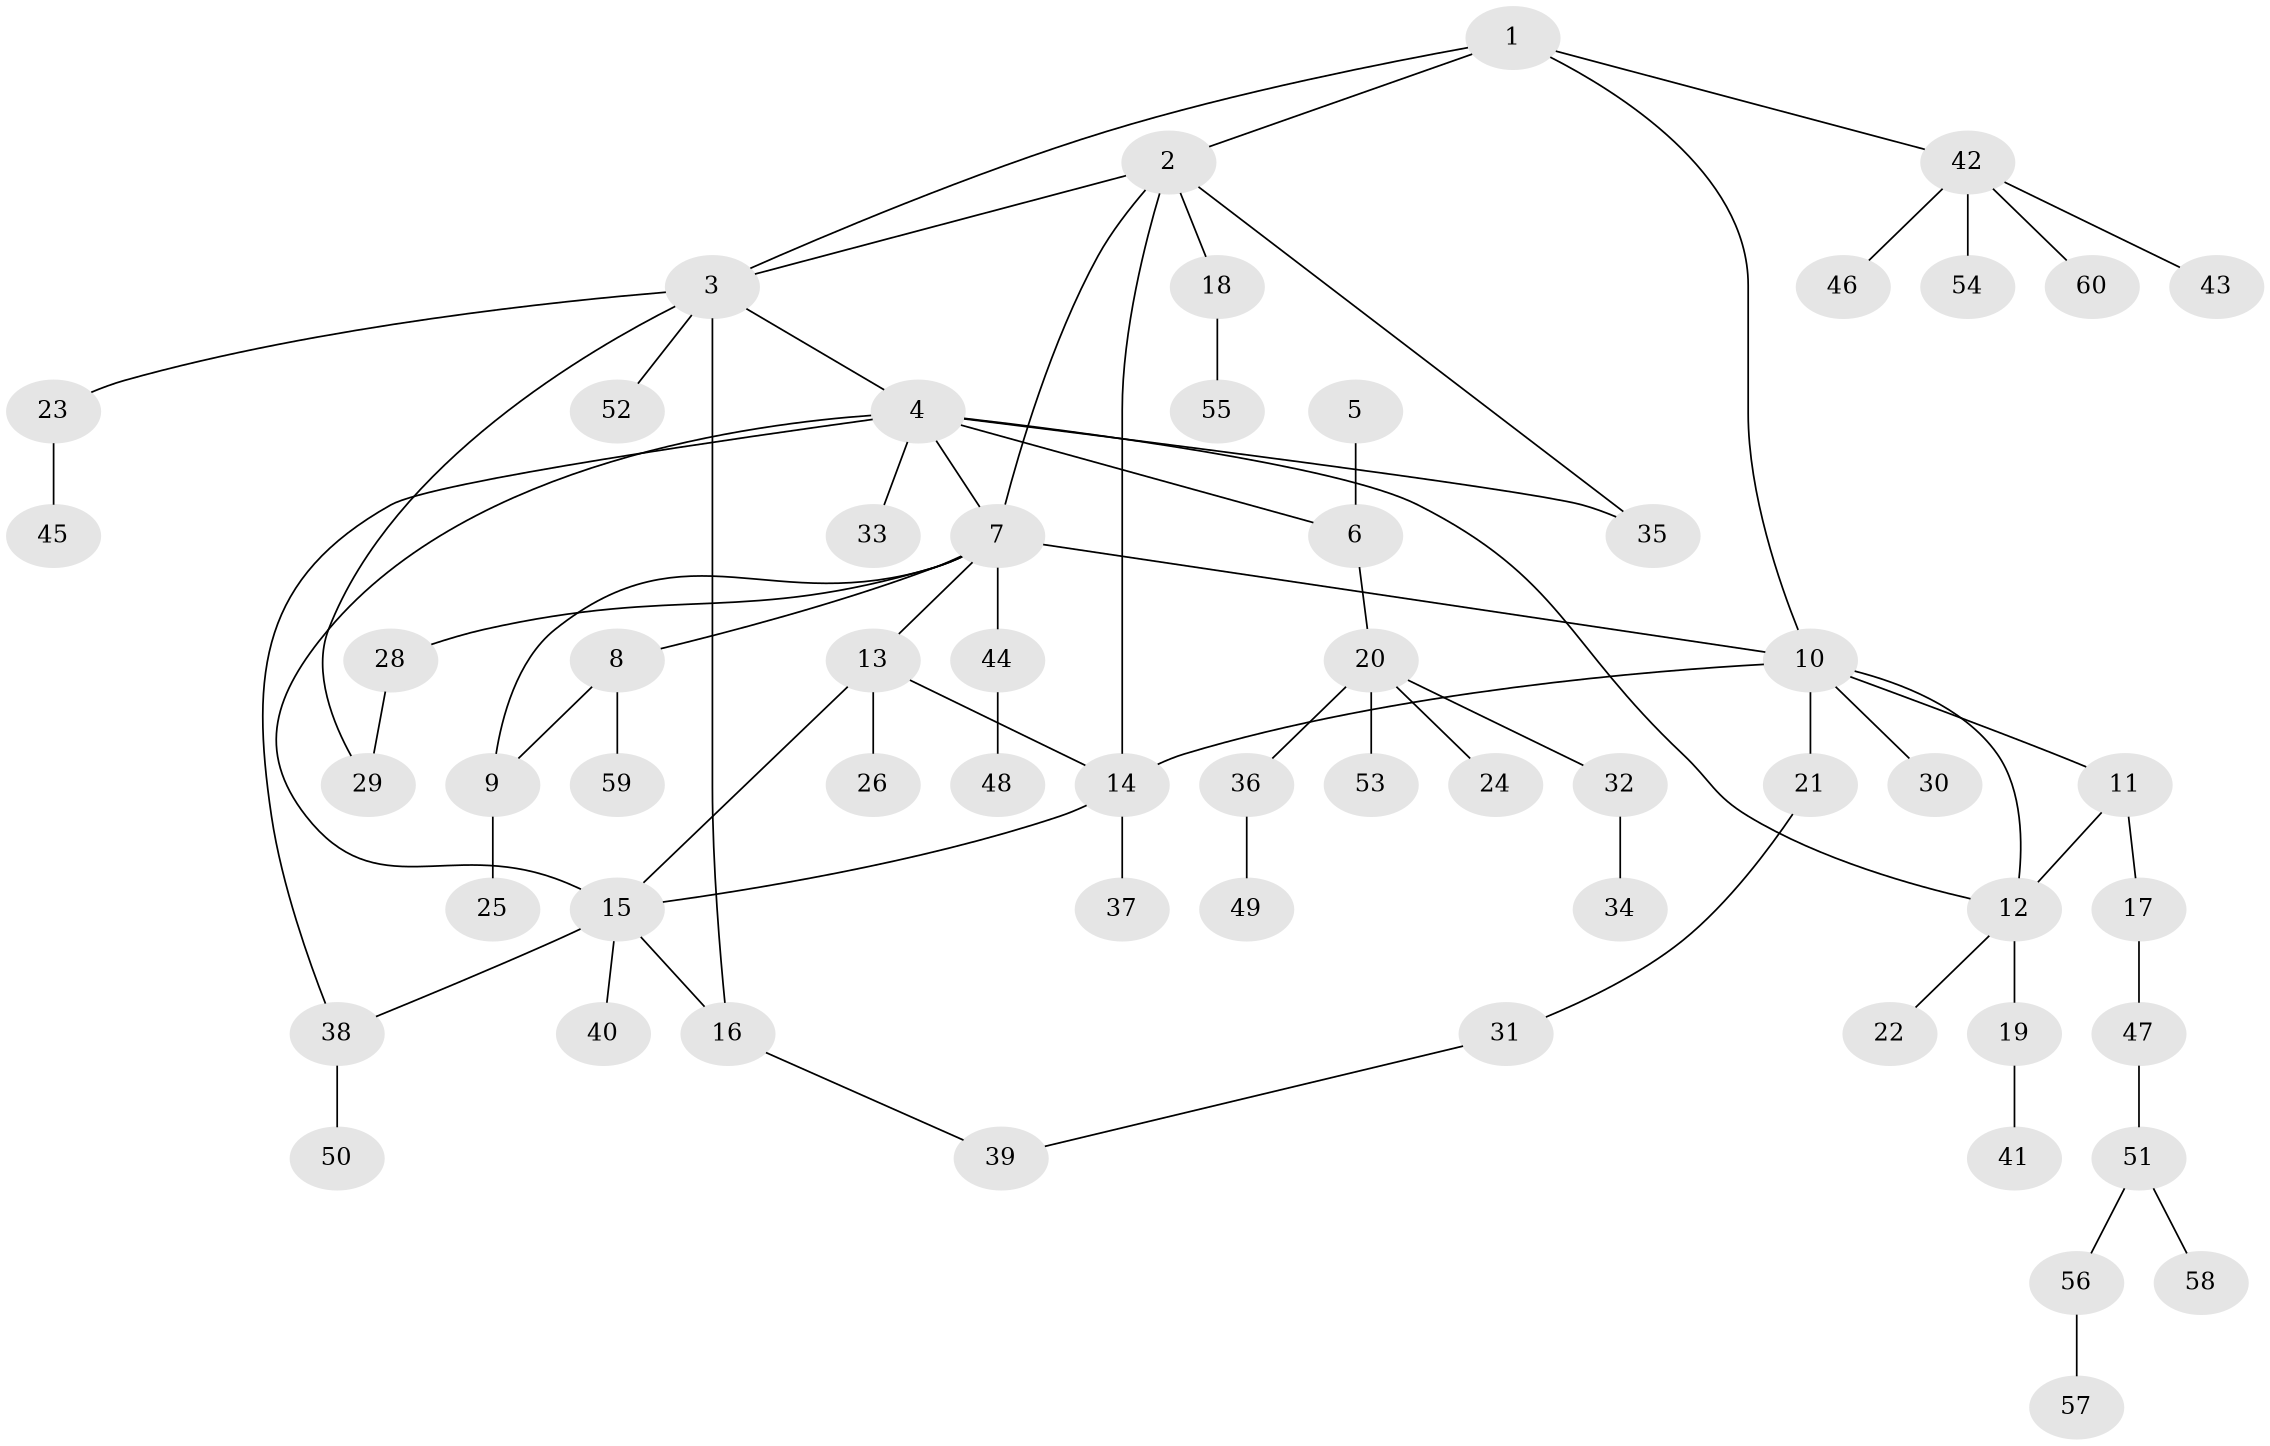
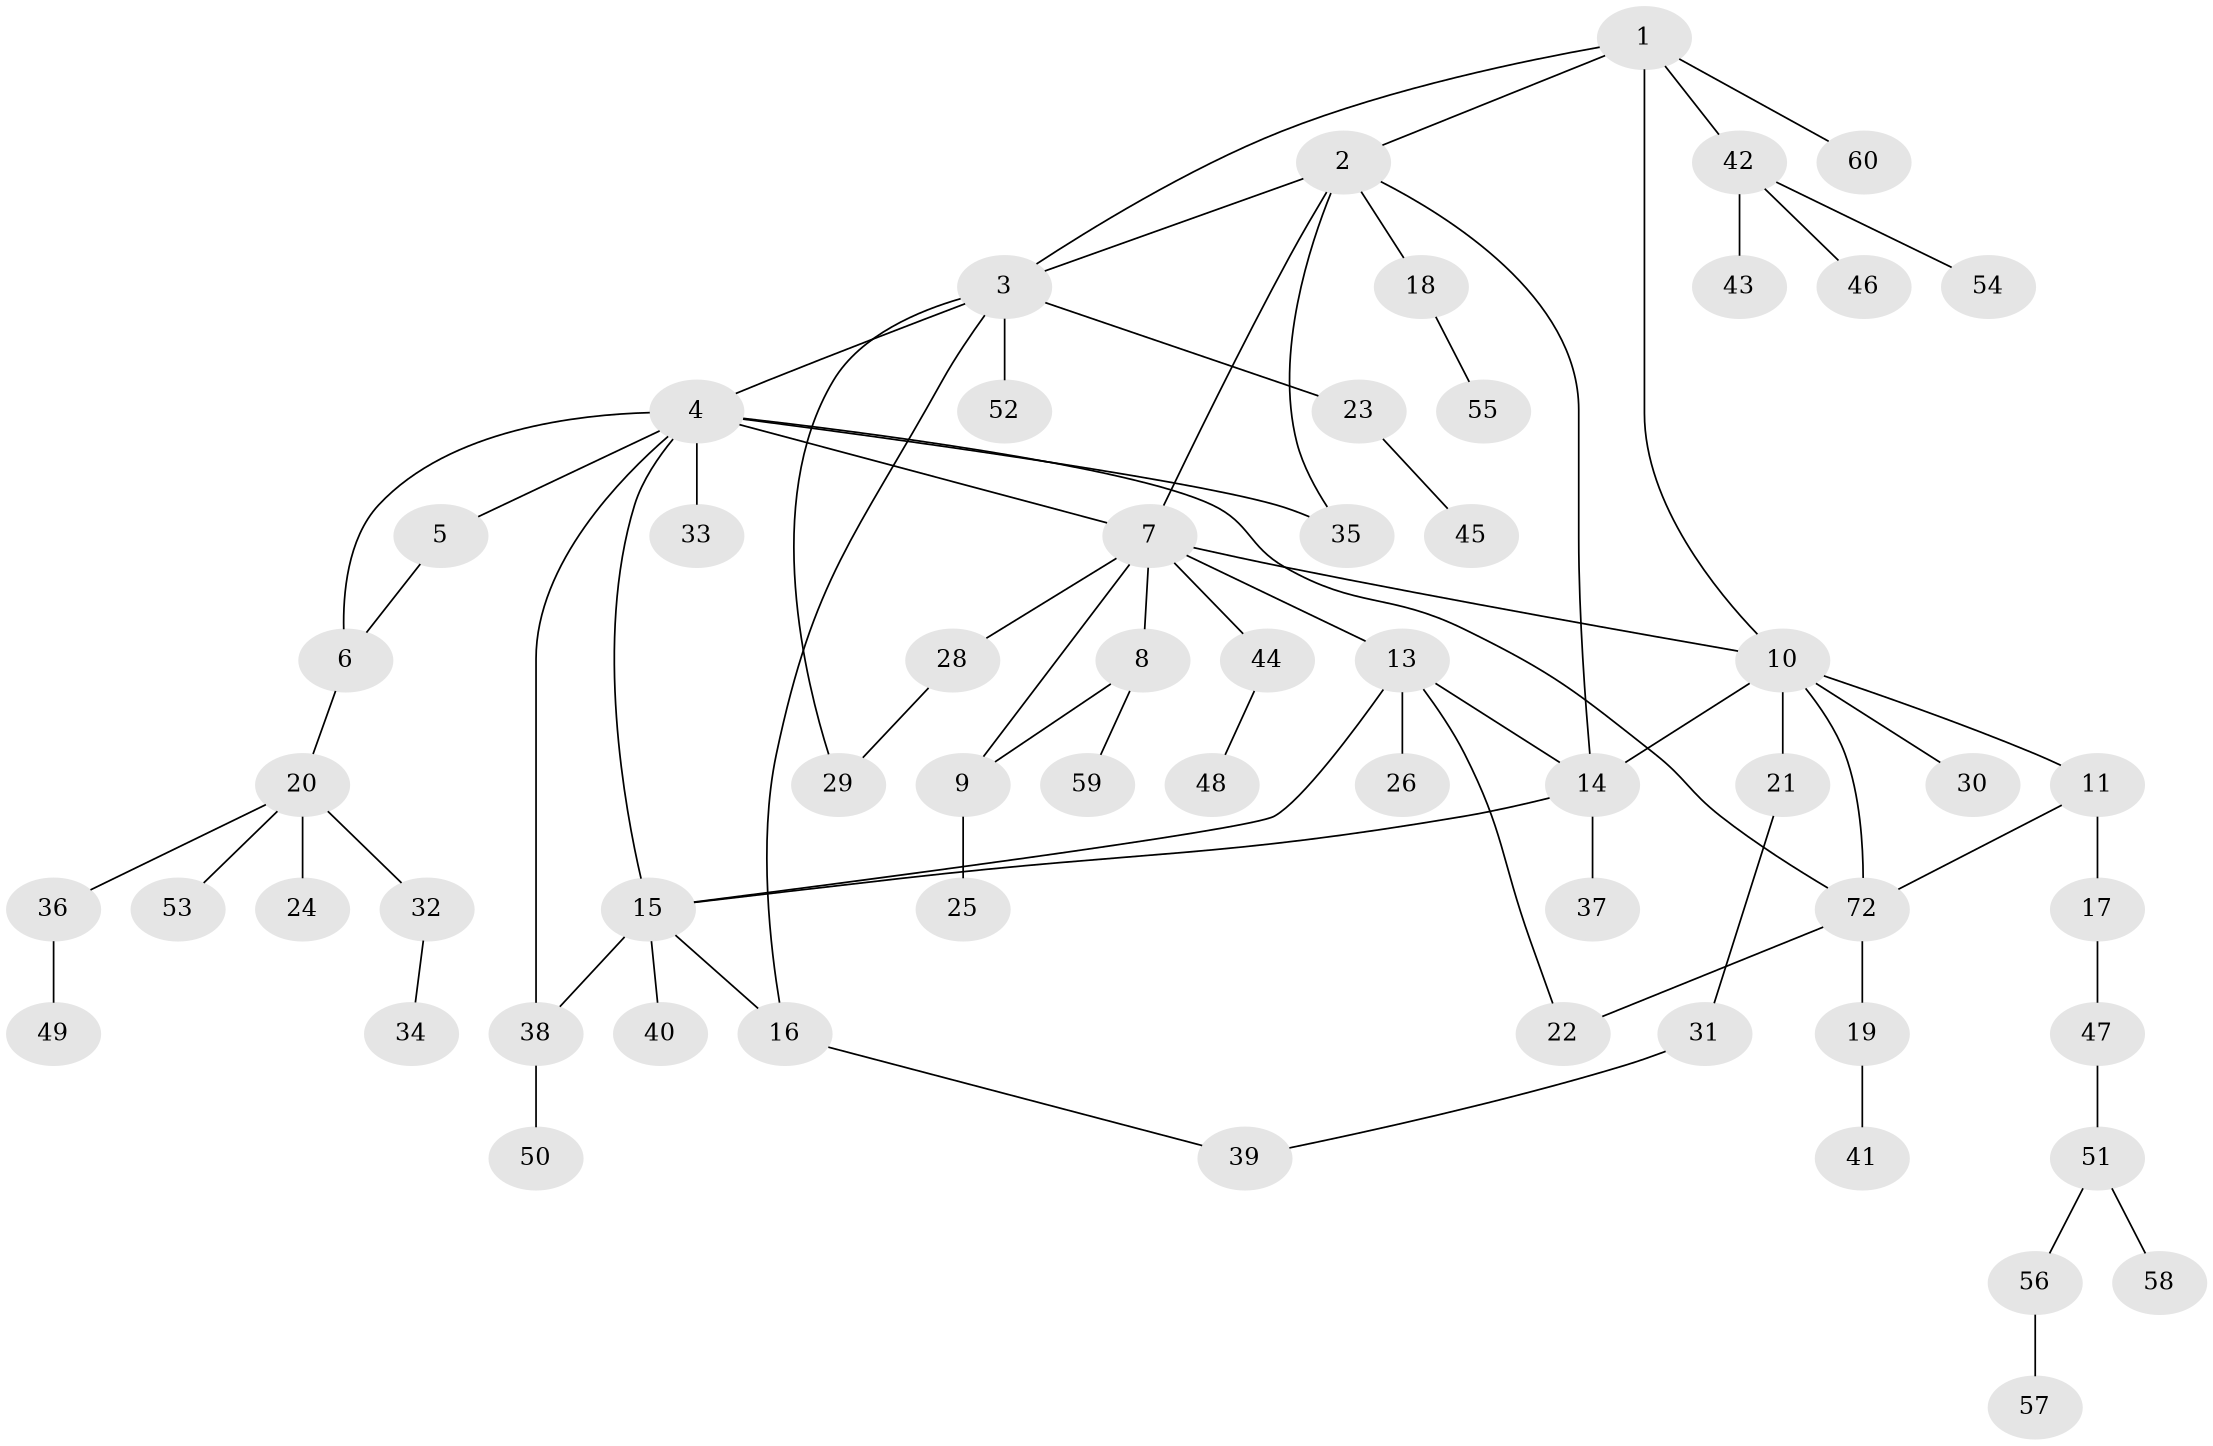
edge "42" -- "60": now "1" -- "60"
edge "4" -- "5": added
edge "13" -- "22": added
node "12": label "12" -> "72"
